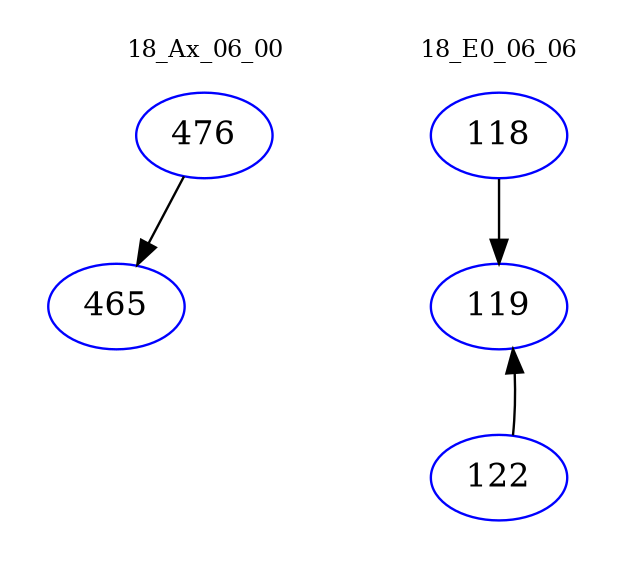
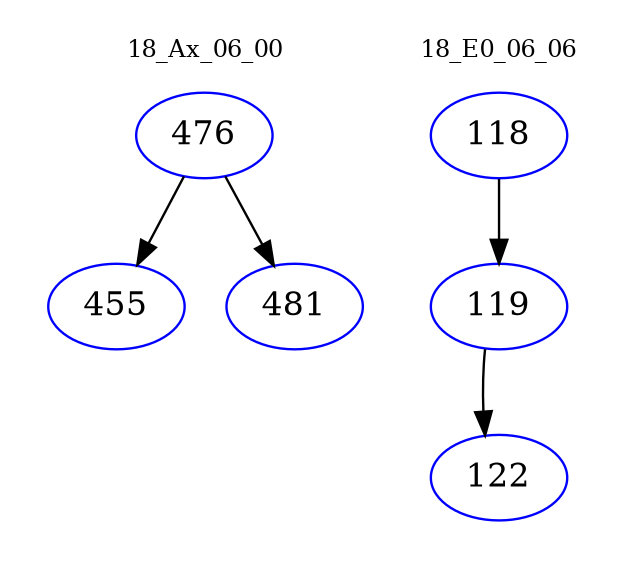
node "465": label "465" -> "455"
node "481": added
edge "122" -> "119": reversed
